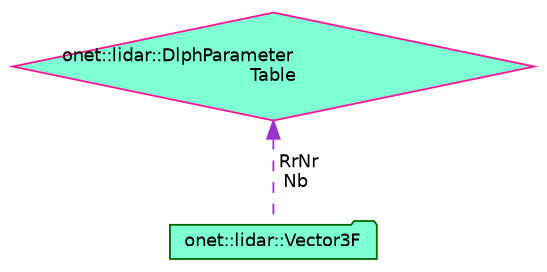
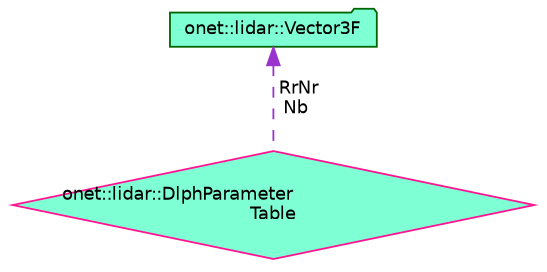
edge "onet::lidar::Vector3F" -> "onet::lidar::DlphParameter Table": reversed
